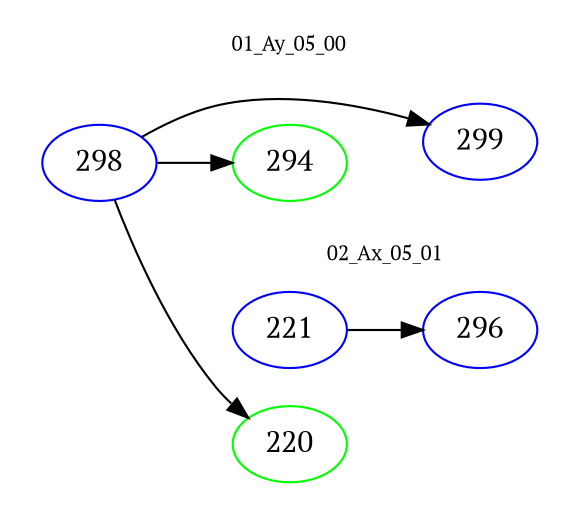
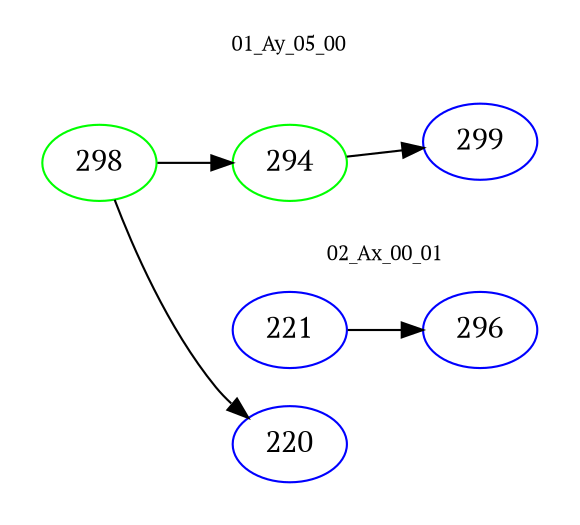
edge "298" -> "299": now "294" -> "299"
node "298": color blue -> green
cluster "02_Ax_05_01": label "02_Ax_05_01" -> "02_Ax_00_01"
node "220": color green -> blue
